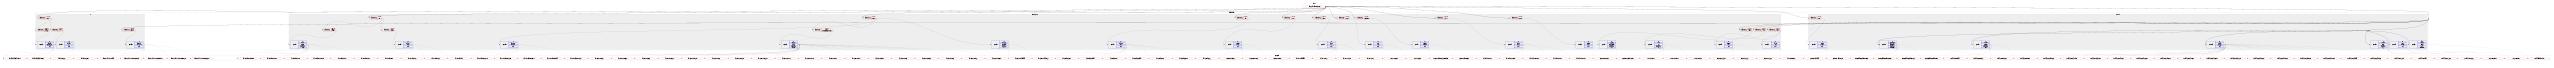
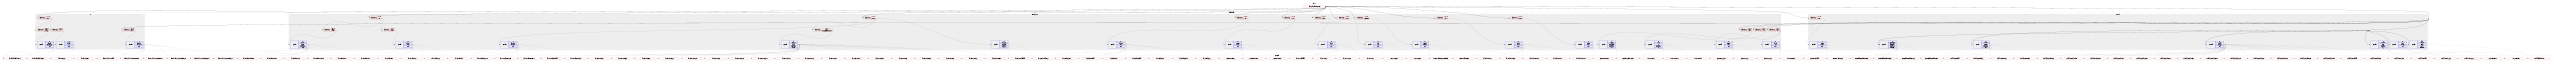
node "sec-policy/selinux-snmp-2.20180114-r1": added
